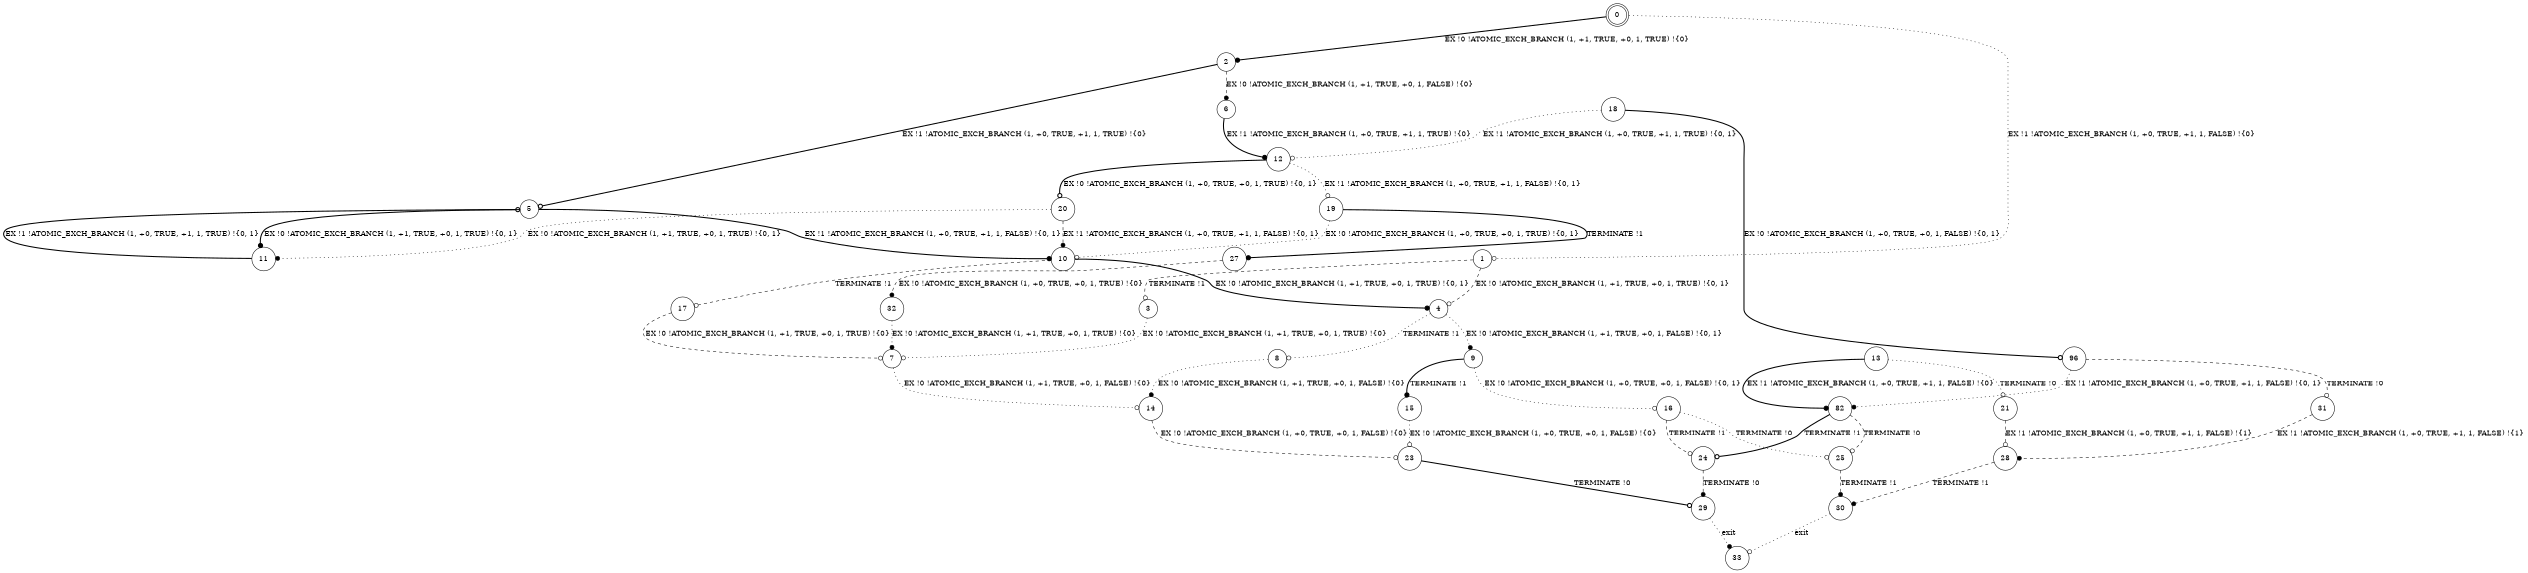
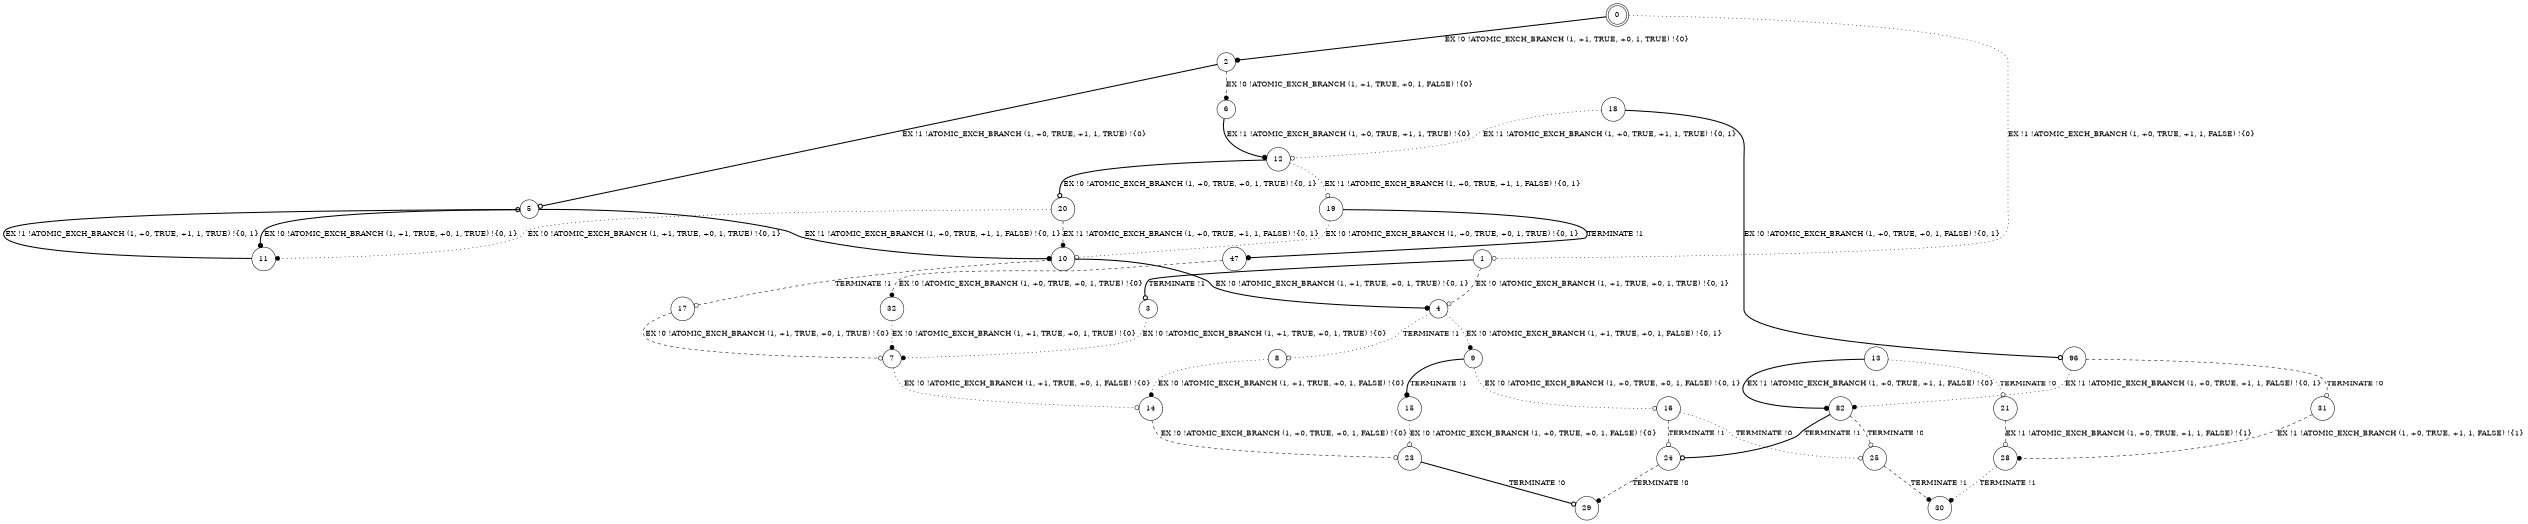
node "27": label "27" -> "47"
edge "1" -> "3": style dashed -> bold
edge "3" -> "7": arrowhead odot -> dot
edge "28" -> "30": style dashed -> dotted
node "33": removed
